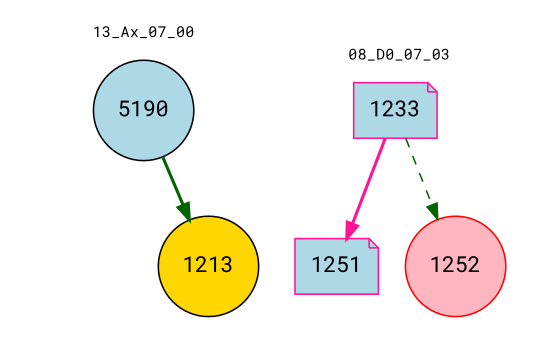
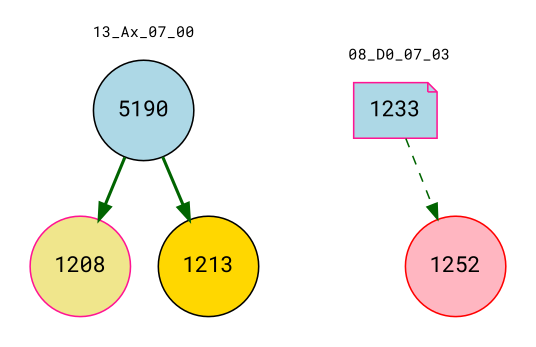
node "1208": added
node "1251": removed
